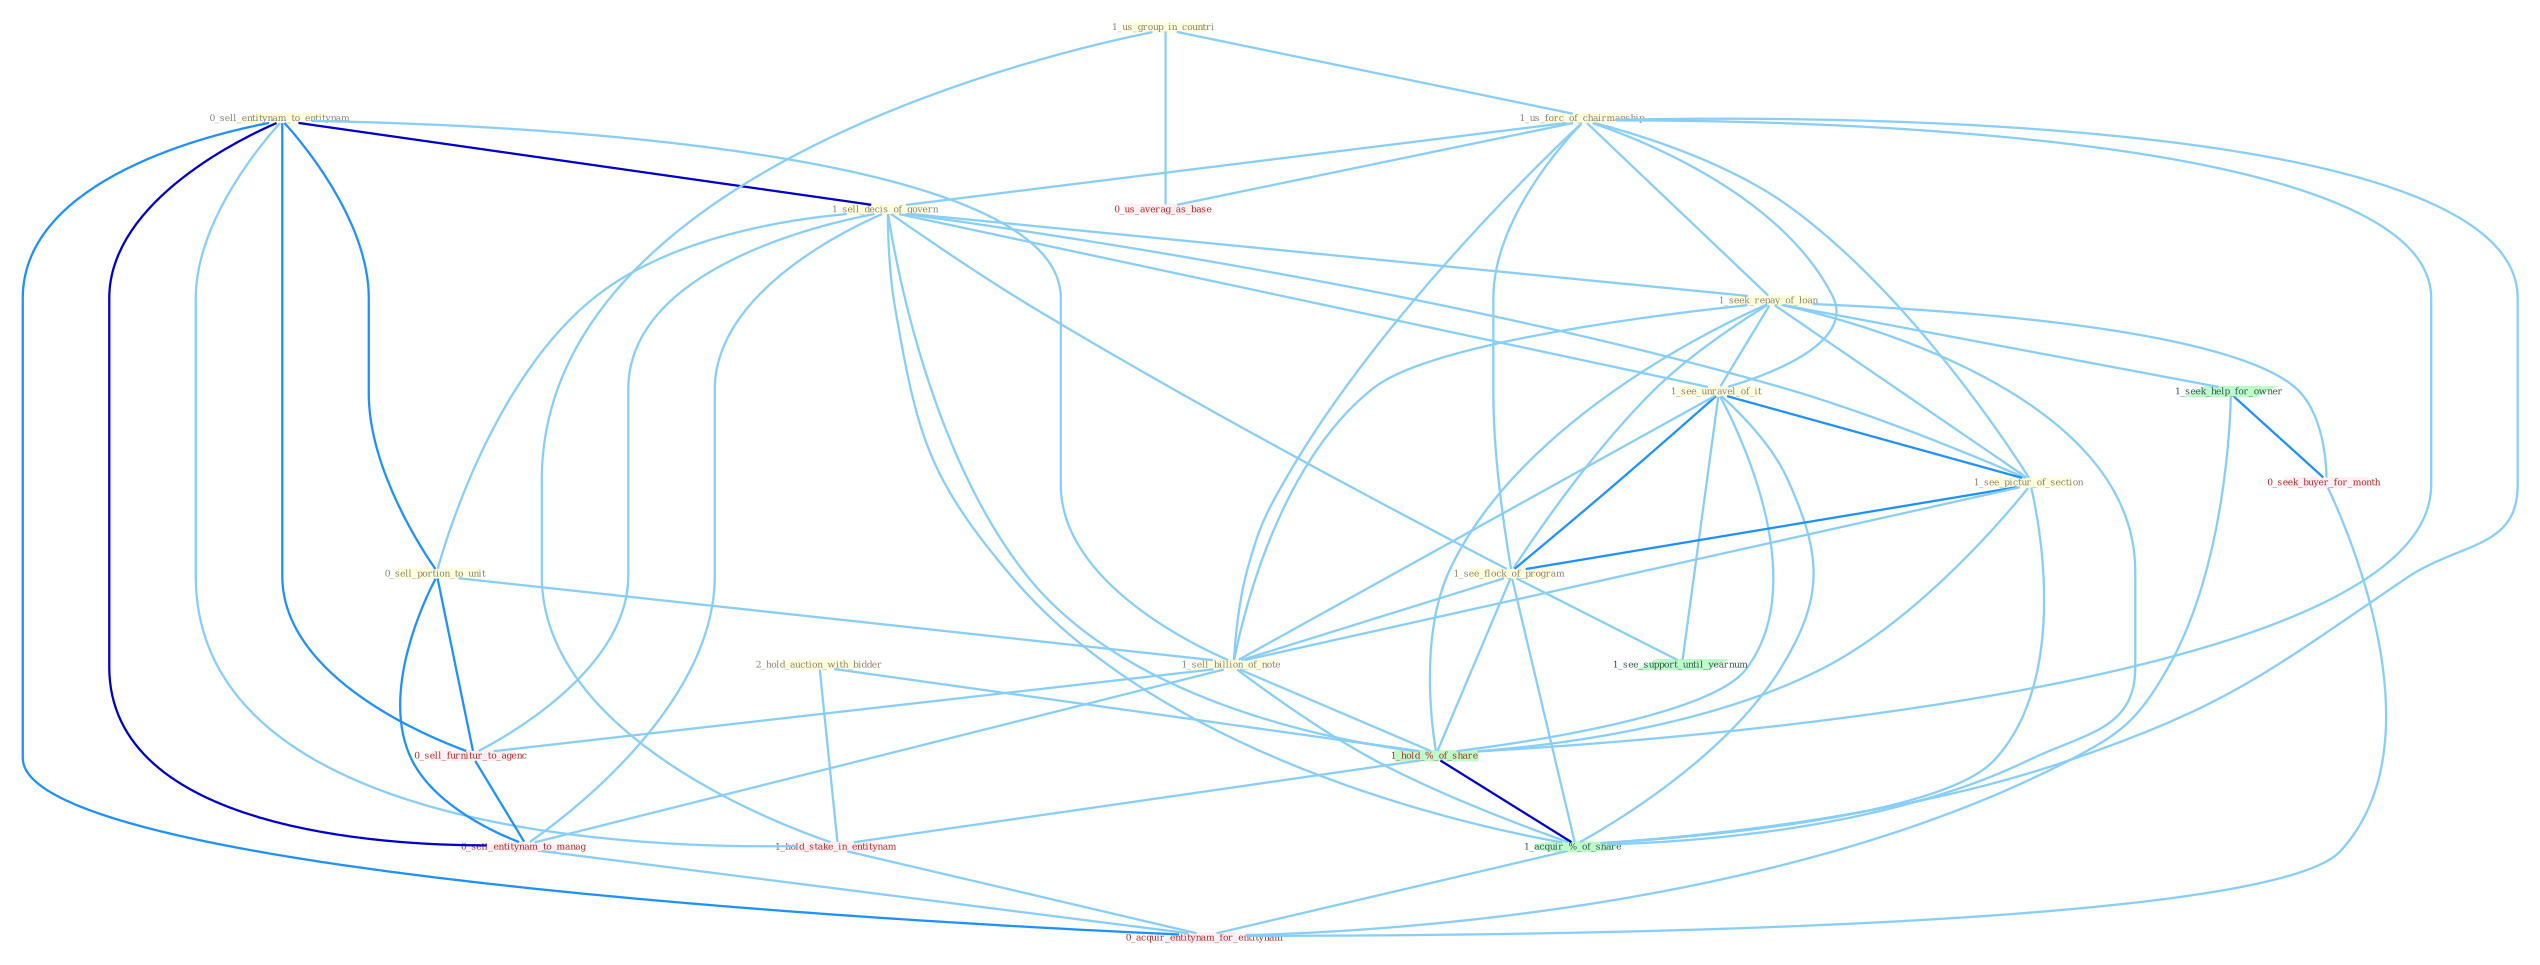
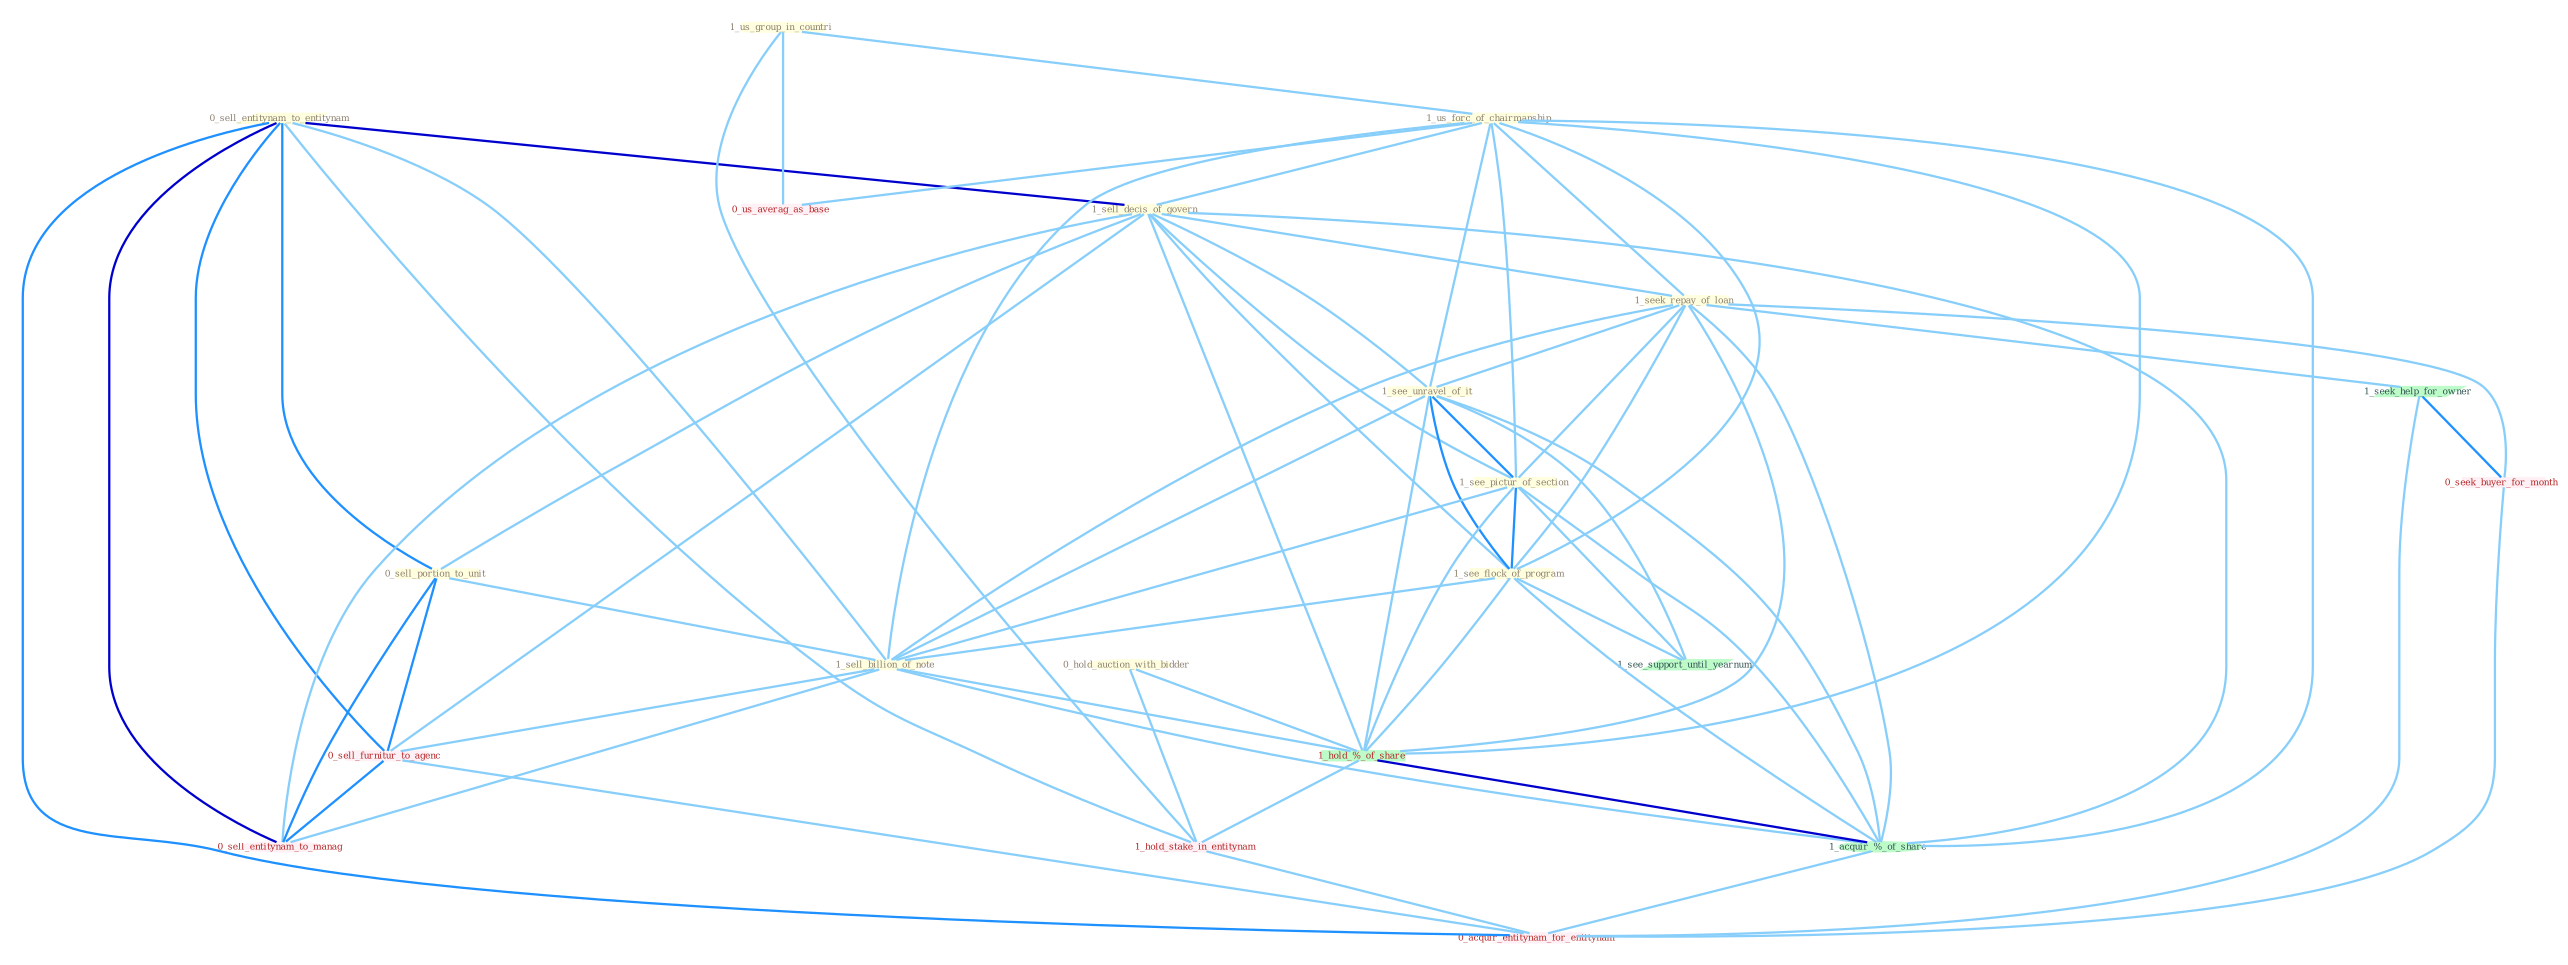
edge "1_see_pictur_of_section" -- "1_see_support_until_yearnum": added
node "2_hold_auction_with_bidder": label "2_hold_auction_with_bidder" -> "0_hold_auction_with_bidder"
edge "0_sell_entitynam_to_manag" -- "0_acquir_entitynam_for_entitynam": now "0_sell_furnitur_to_agenc" -- "0_acquir_entitynam_for_entitynam"
